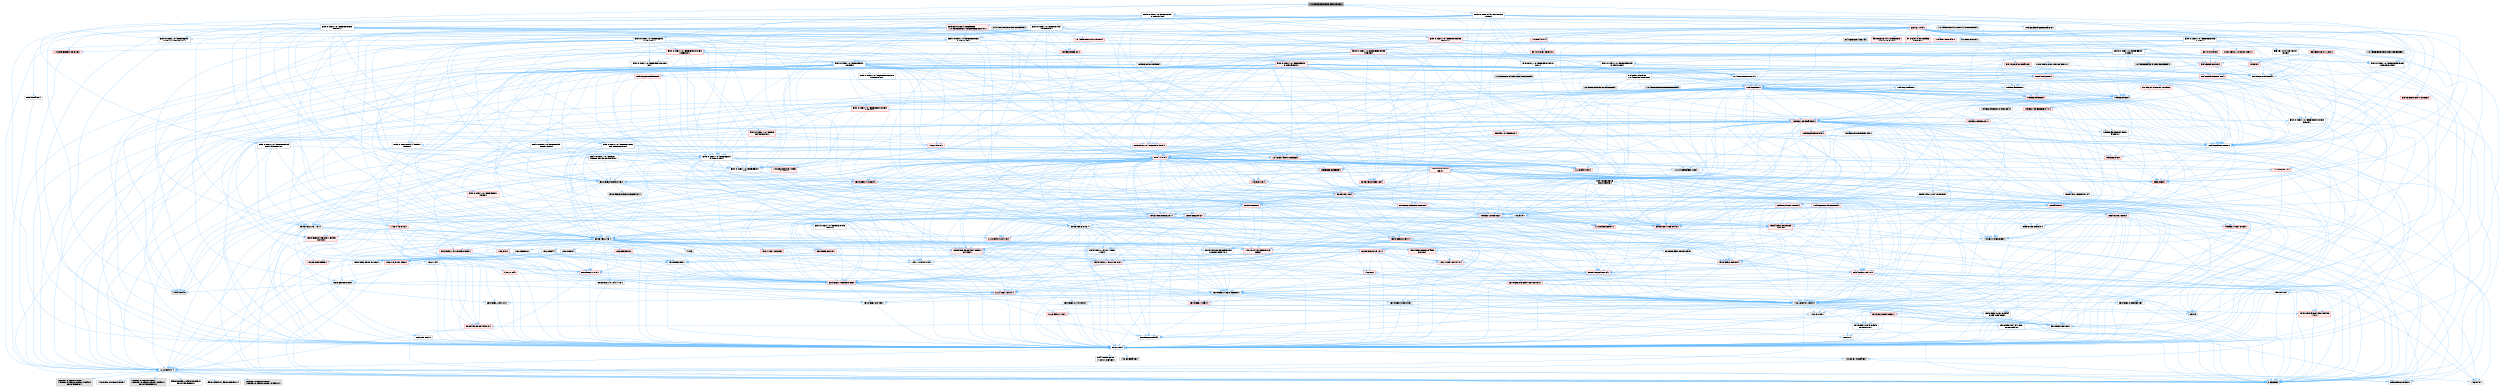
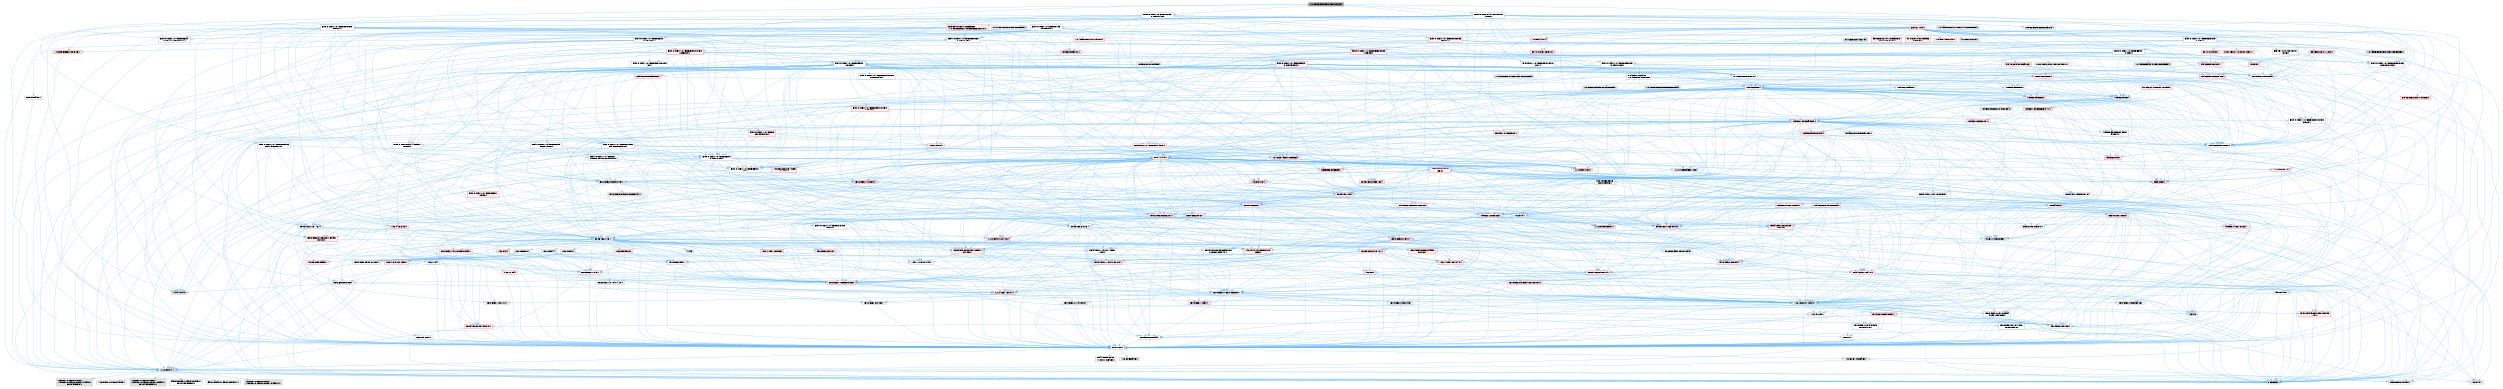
node "HAL/PlatformMisc.h": removed
